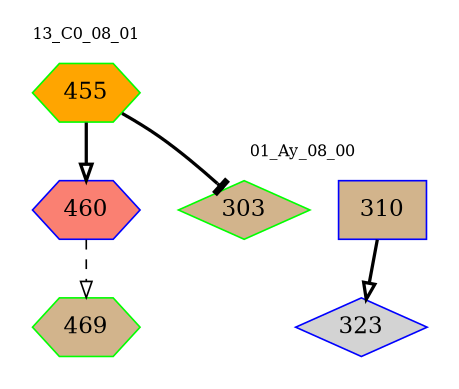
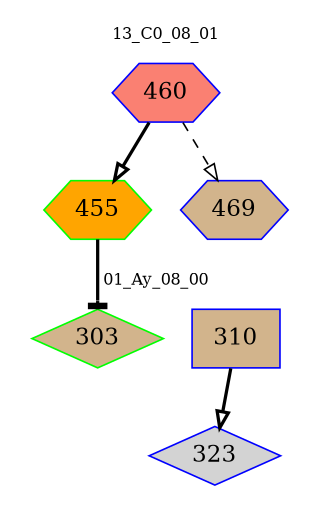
edge "455" -> "460": reversed
node "469": color green -> blue
